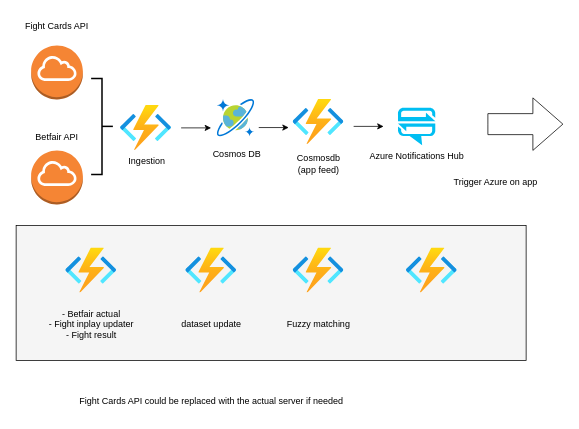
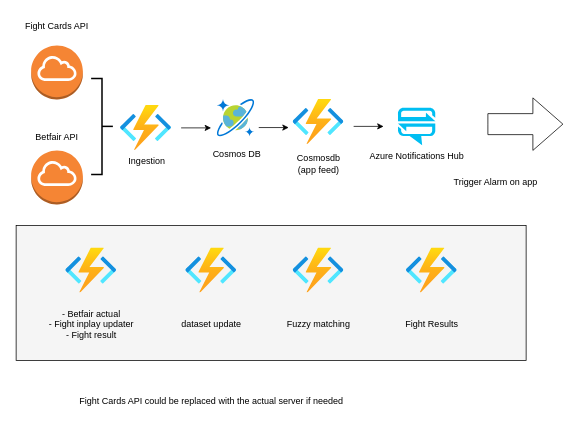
node "Trigger Azure on app": label "Trigger Azure on app" -> "Trigger Alarm on app"
node "Fight Results": added
